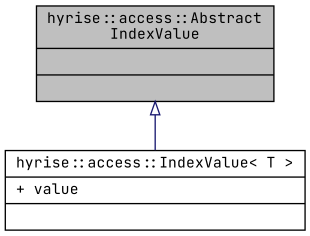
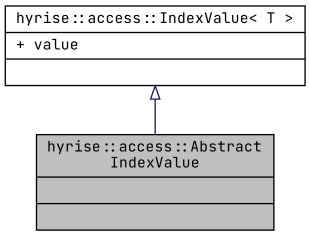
edge "hyrise::access::IndexValue< T >" -> "hyrise::access::Abstract": reversed
